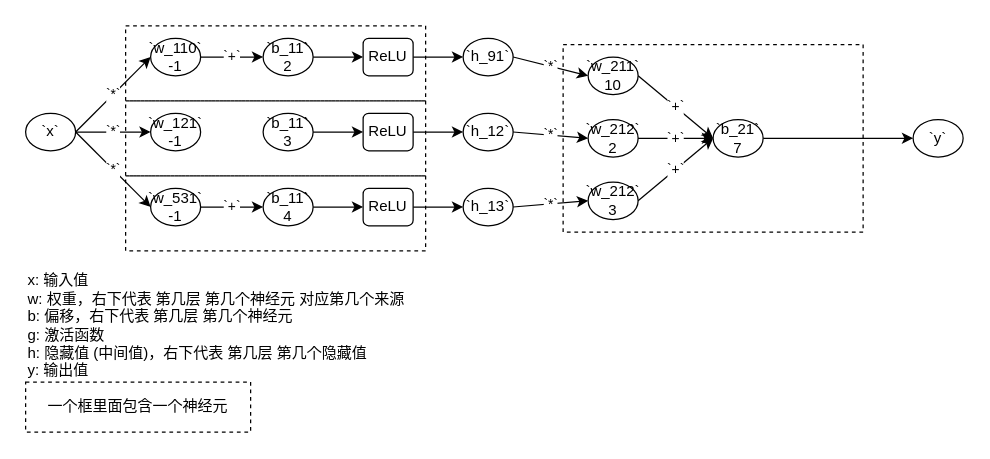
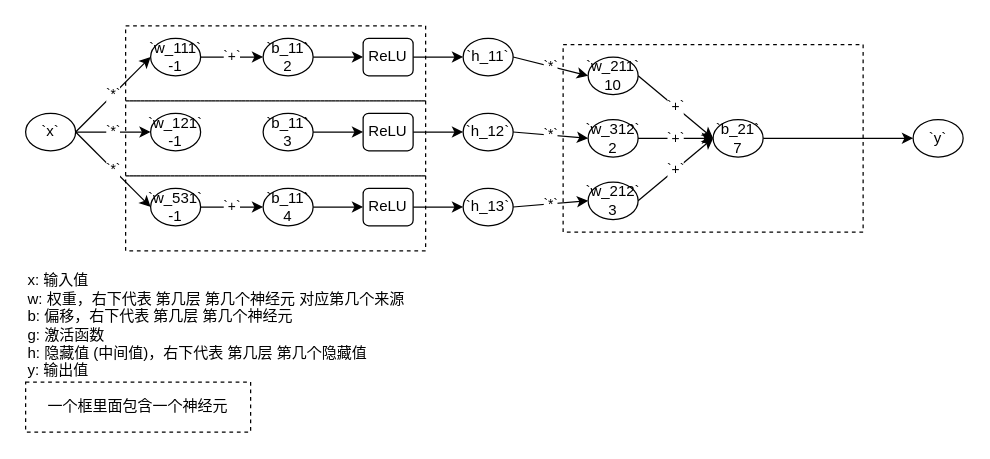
node "`w_110` -1": label "`w_110` -1" -> "`w_111` -1"
node "`h_91`": label "`h_91`" -> "`h_11`"
node "`w_212` 2": label "`w_212` 2" -> "`w_312` 2"
